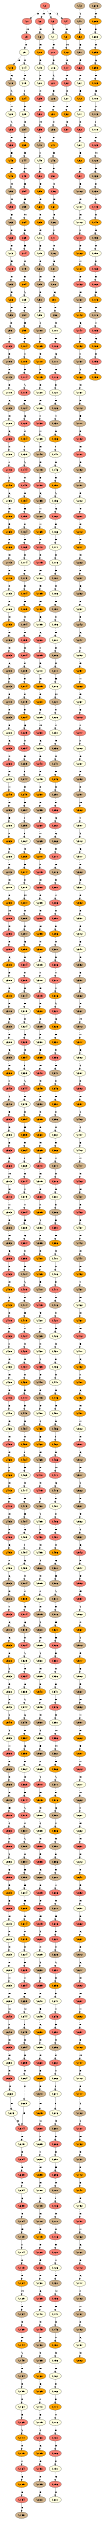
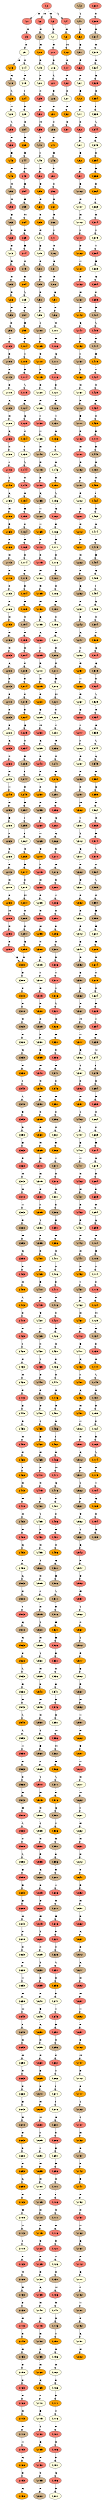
node "S263": fillcolor orange -> tan
edge "S299" -> "S304": now "S299" -> "S303"
edge "S673" -> "S674": now "S673" -> "S678"
